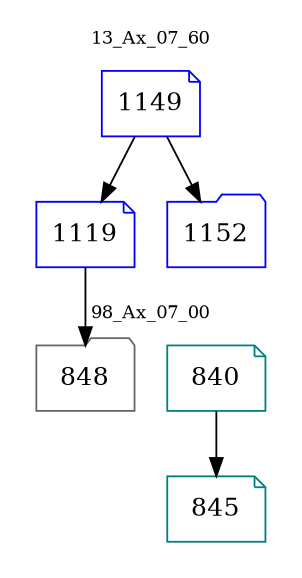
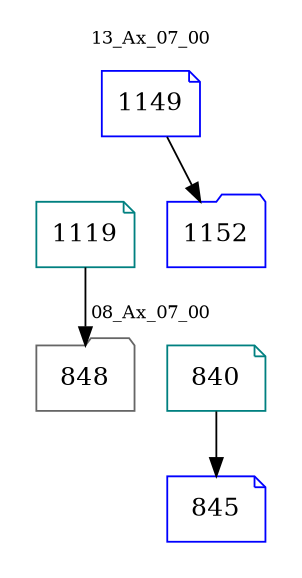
cluster "13_Ax_07_60": label "13_Ax_07_60" -> "13_Ax_07_00"
edge "1149" -> "1119": removed
node "1119": color blue -> teal
cluster "98_Ax_07_00": label "98_Ax_07_00" -> "08_Ax_07_00"
node "845": color teal -> blue
